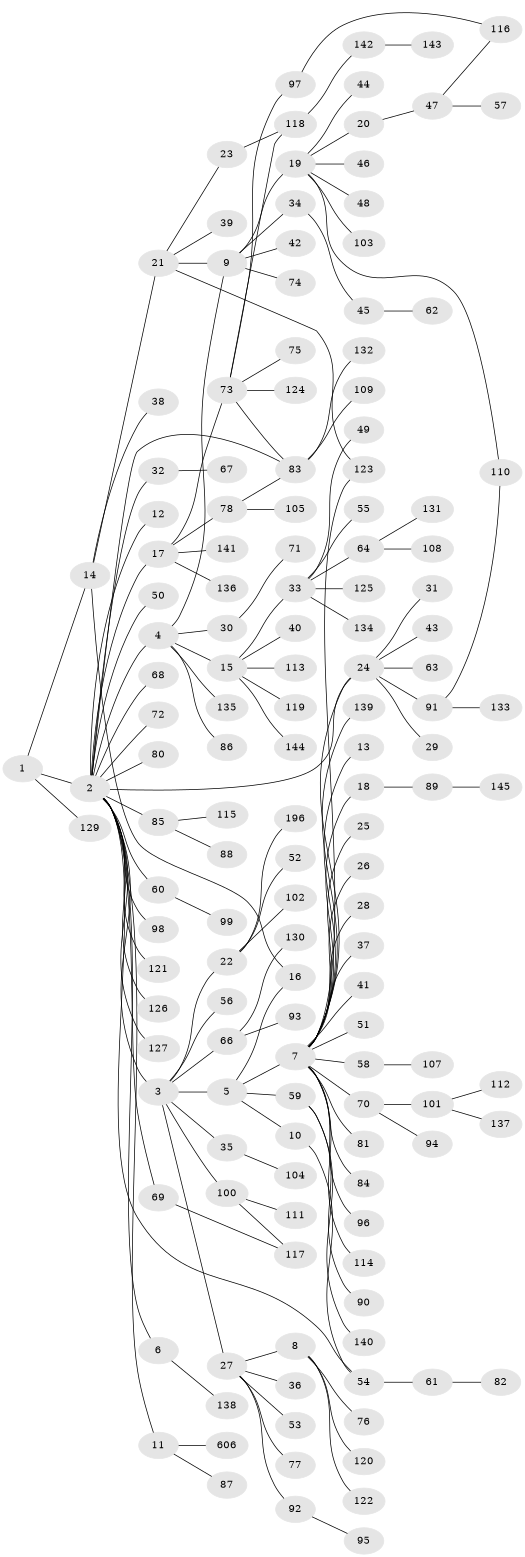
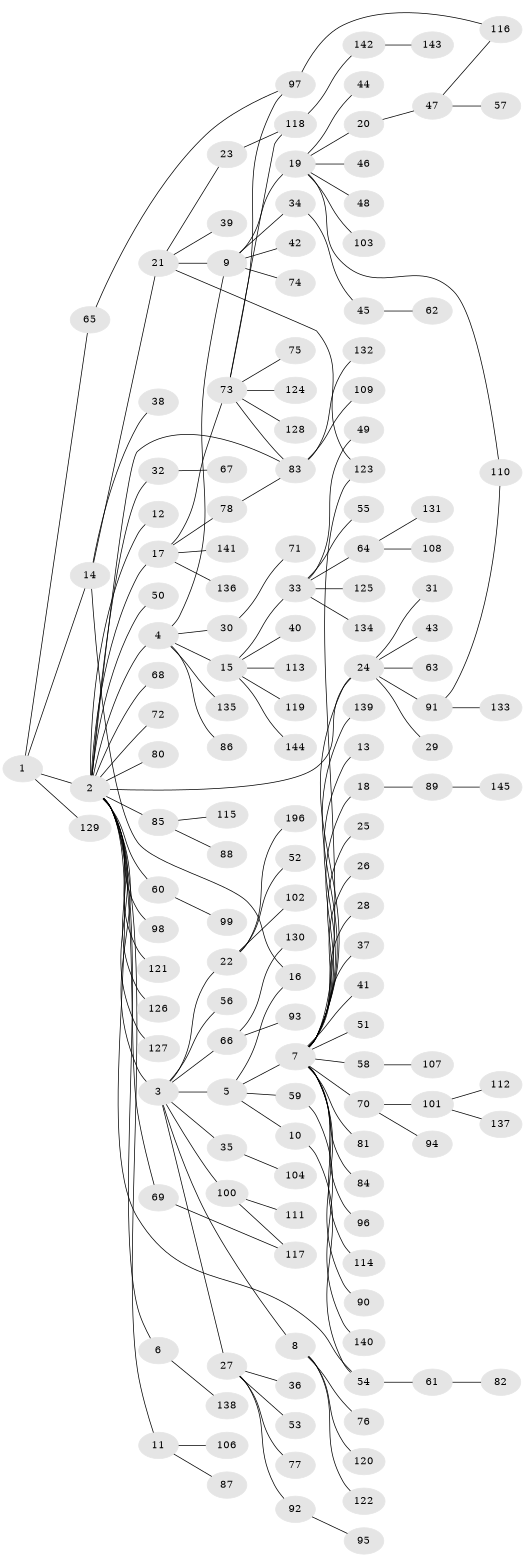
node "65": added
node "128": added
node "105": removed
edge "59" -- "90": now "7" -- "90"
edge "8" -- "27": now "8" -- "3"
node "606": label "606" -> "106"
